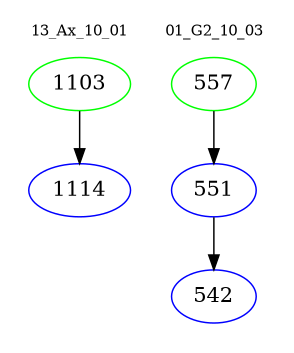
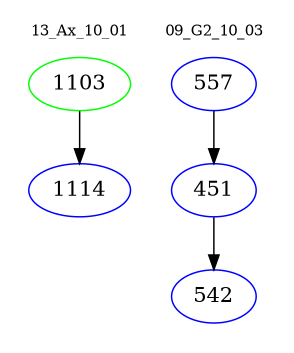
cluster "01_G2_10_03": label "01_G2_10_03" -> "09_G2_10_03"
node "557": color green -> blue
node "551": label "551" -> "451"
